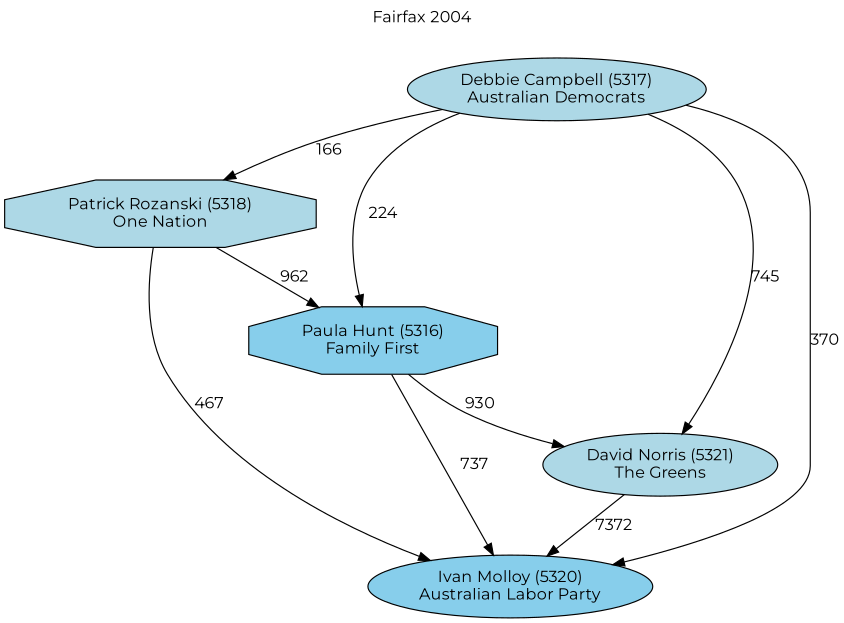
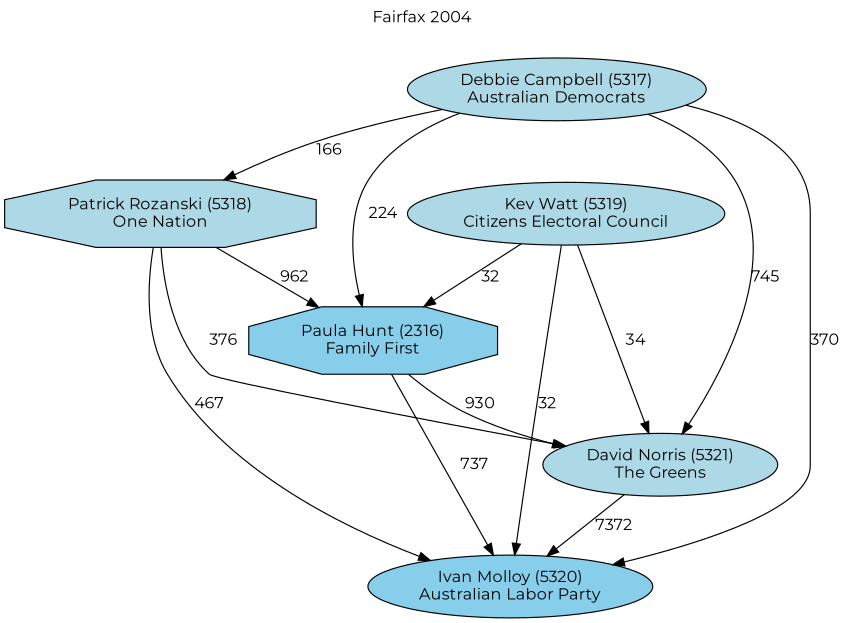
node "Kev Watt (5319) Citizens Electoral Council": added
node "Paula Hunt (5316) Family First": label "Paula Hunt (5316) Family First" -> "Paula Hunt (2316) Family First"
edge "Patrick Rozanski (5318) One Nation" -> "David Norris (5321) The Greens": added, label "376"
